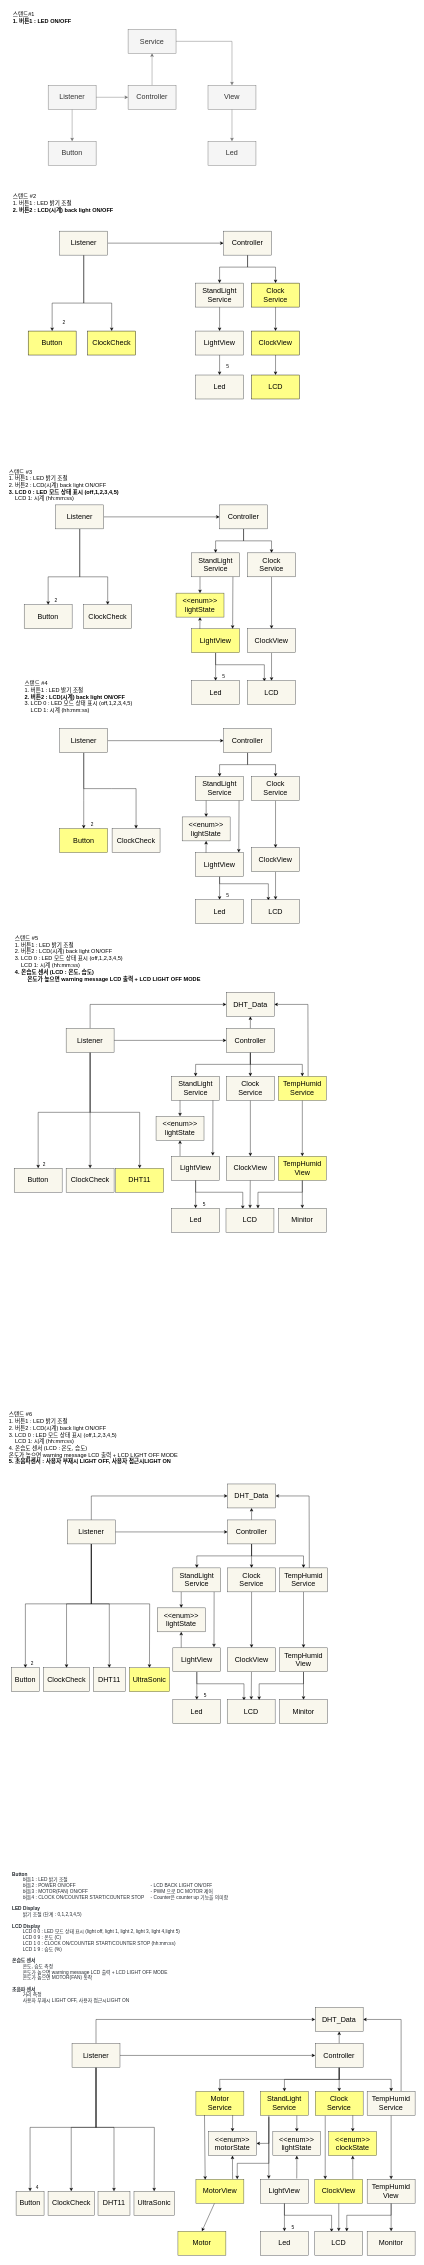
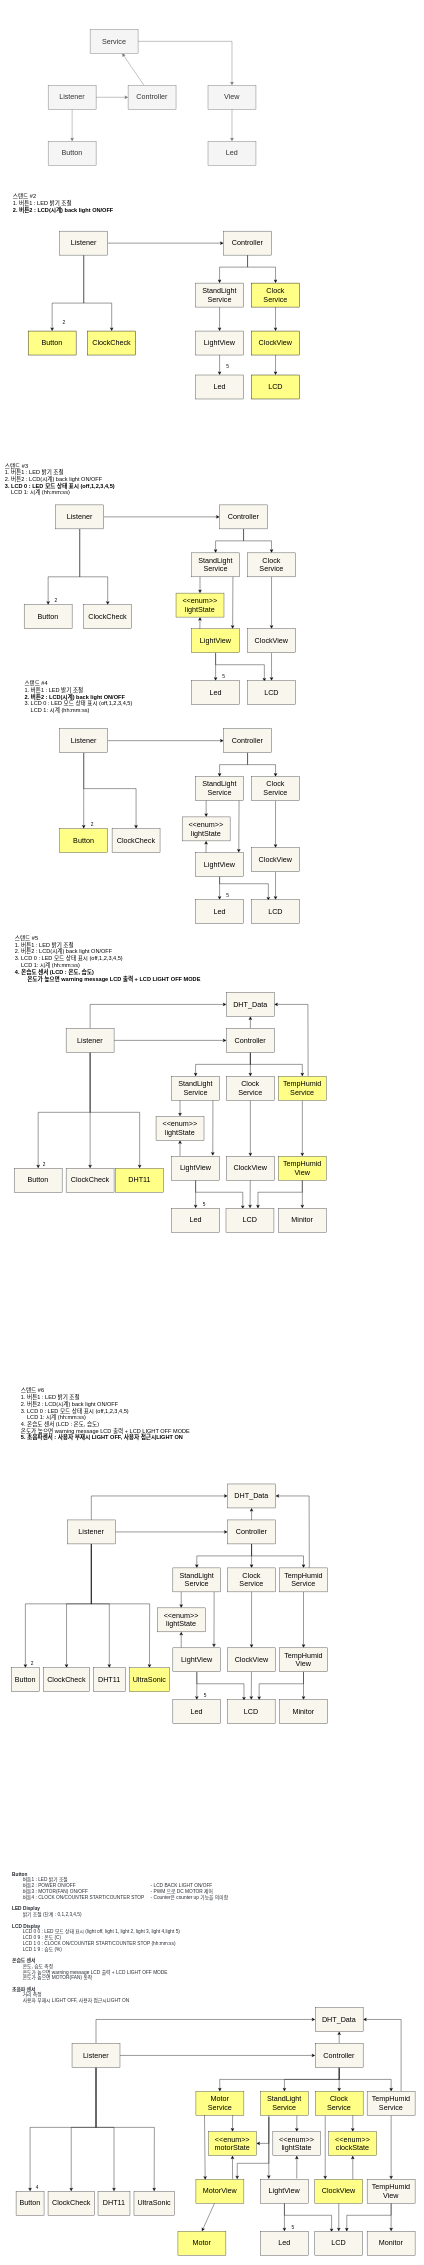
node "스탠드#1 1. 버튼1 : LED ON/OFF": removed
node "Service": moved (152, 40) -> (114, 40)
node "스탠드 #3 1. 버튼1 : LED 밝기 조절 2. 버튼2 : LCD(시계) back light ON/OFF 3. LCD 0 : LED 모드 상태 표시 (off,1,2,3,4,5) LCD 1: 시계 (hh:mm:ss)": moved (68, 484) -> (64, 478)
node "스탠드 #6 1. 버튼1 : LED 밝기 조절 2. 버튼2 : LCD(시계) back light ON/OFF 3. LCD 0 : LED 모드 상태 표시 (off,1,2,3,4,5) LCD 1: 시계 (hh:mm:ss) 4. 온습도 센서 (LCD : 온도, 습도) 온도가 높으면 warning message LCD 출력 + LCD LIGHT OFF MODE 5. 초음파센서 : 사용자 부재시 LIGHT OFF, 사용자 접근시LIGHT ON": moved (98, 1438) -> (110, 1414)
node "<<enum>> motorState": fillcolor #f9f7ed -> #ffff88
